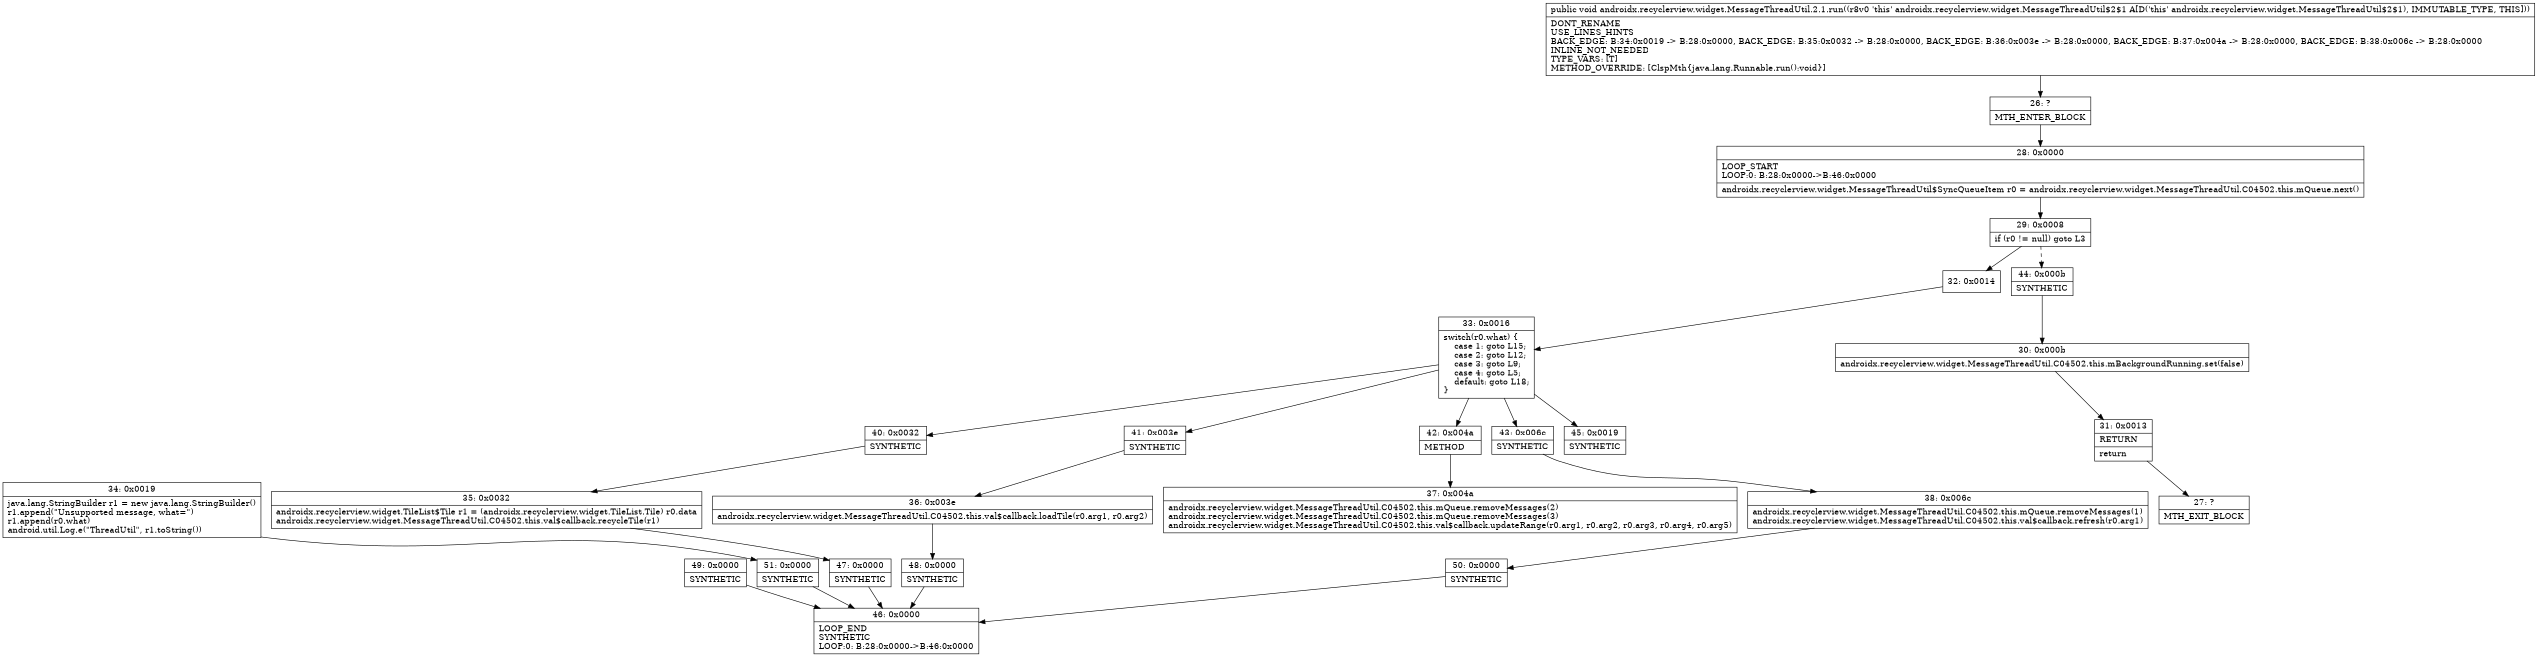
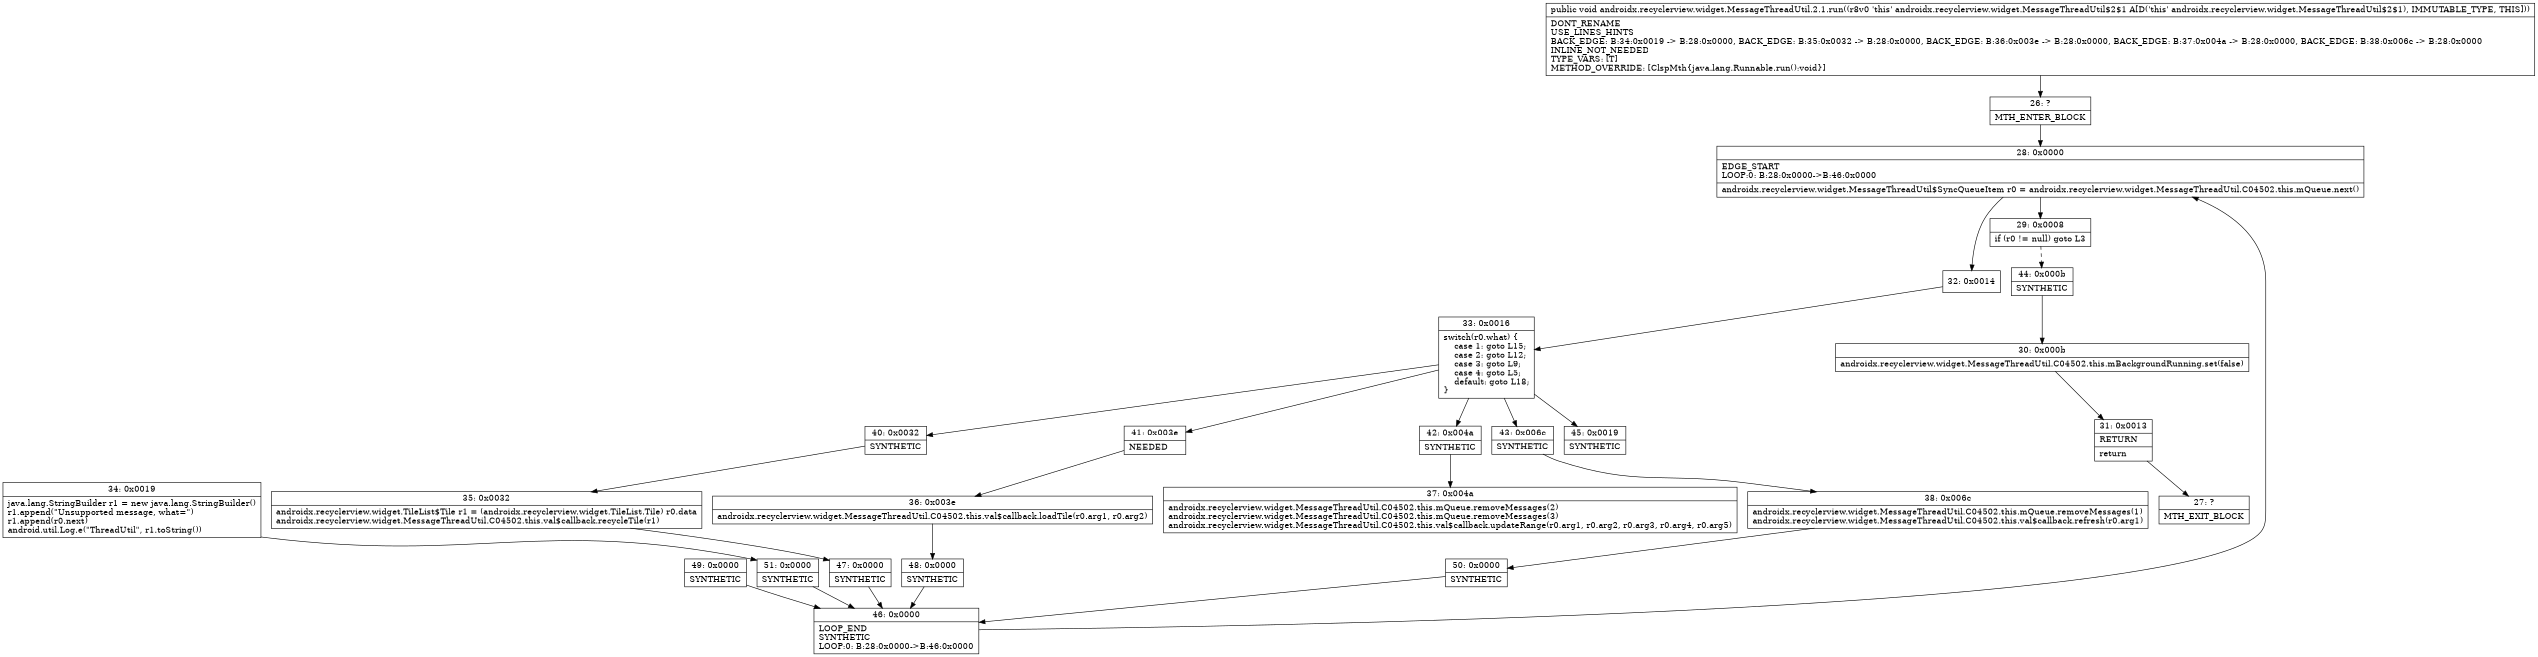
node "28: 0x0000": text "LOOP_START" -> "EDGE_START"
edge "29: 0x0008" -> "32: 0x0014": now "28: 0x0000" -> "32: 0x0014"
node "41: 0x003e": text "SYNTHETIC" -> "NEEDED"
node "42: 0x004a": text "METHOD" -> "SYNTHETIC"
node "34: 0x0019": text "r1.append(r0.what)" -> "r1.append(r0.next)"
edge "46: 0x0000" -> "28: 0x0000": added
